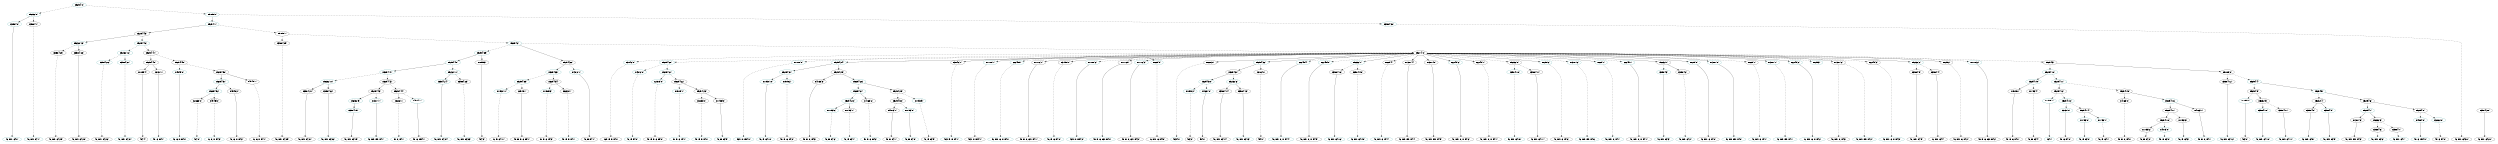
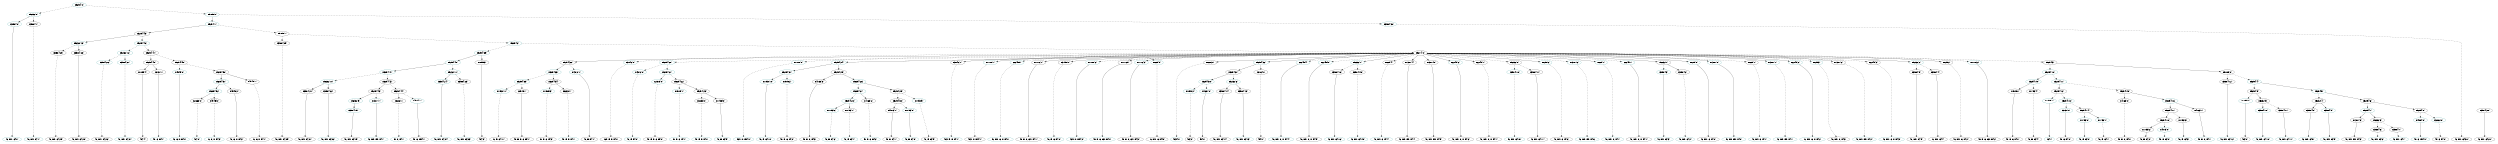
edge "L5294(2)" -> "L5294(32)": now "L5274(0)" -> "L5294(32)"
edge "L1307(2)" -> "[C  Dis  G  A](3)": now "L829(3)" -> "[C  Dis  G  A](3)"
